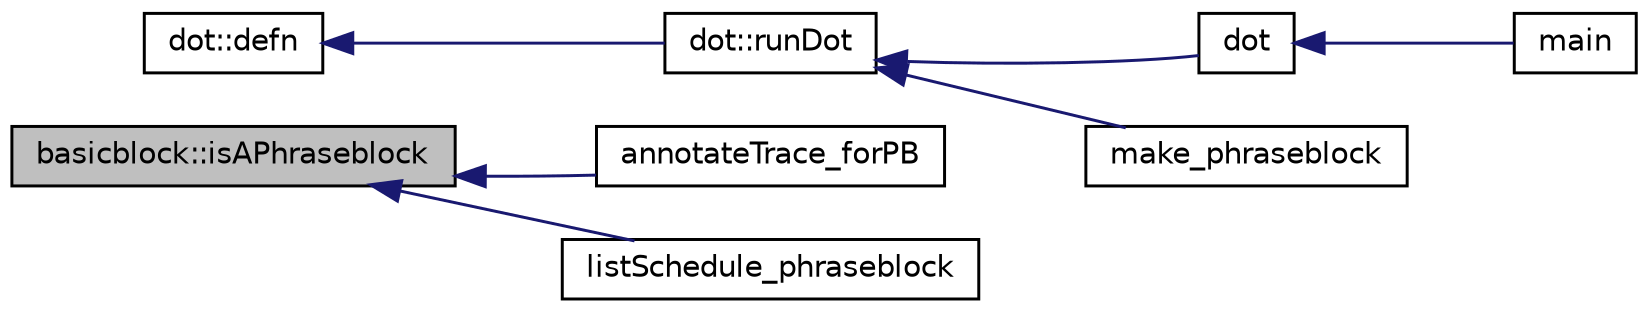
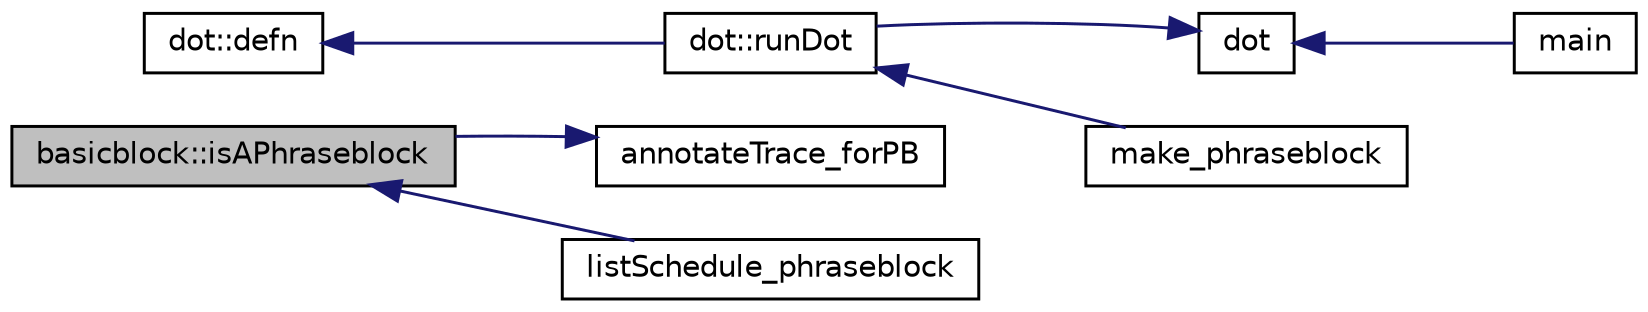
edge "dot" -> "dot::runDot": reversed
edge "annotateTrace_forPB" -> "basicblock::isAPhraseblock": reversed
